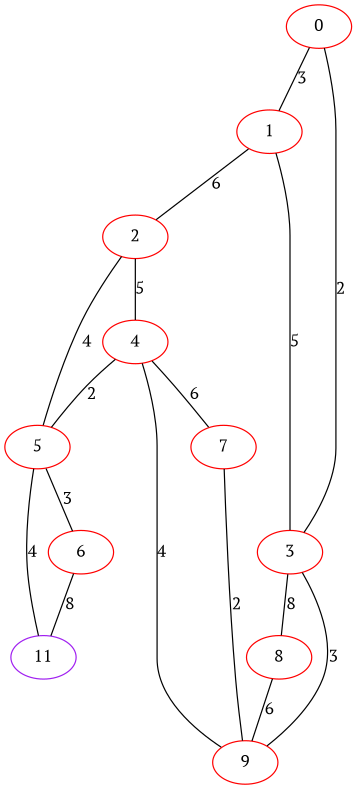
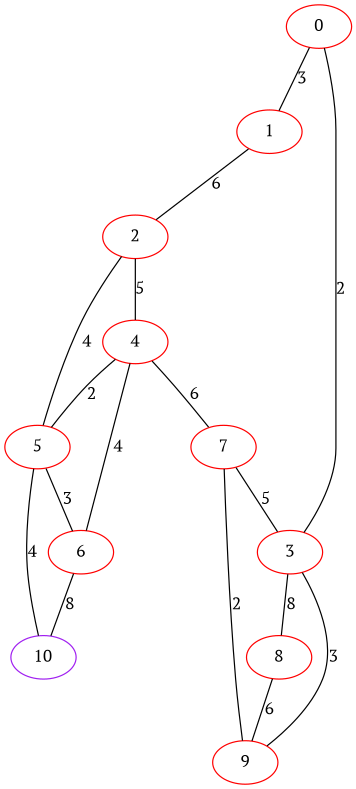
edge "1" -- "3": now "7" -- "3"
edge "4" -- "9": now "4" -- "6"
node "11": label "11" -> "10"
